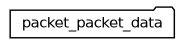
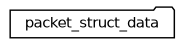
node "packet_packet_data": label "packet_packet_data" -> "packet_struct_data"
